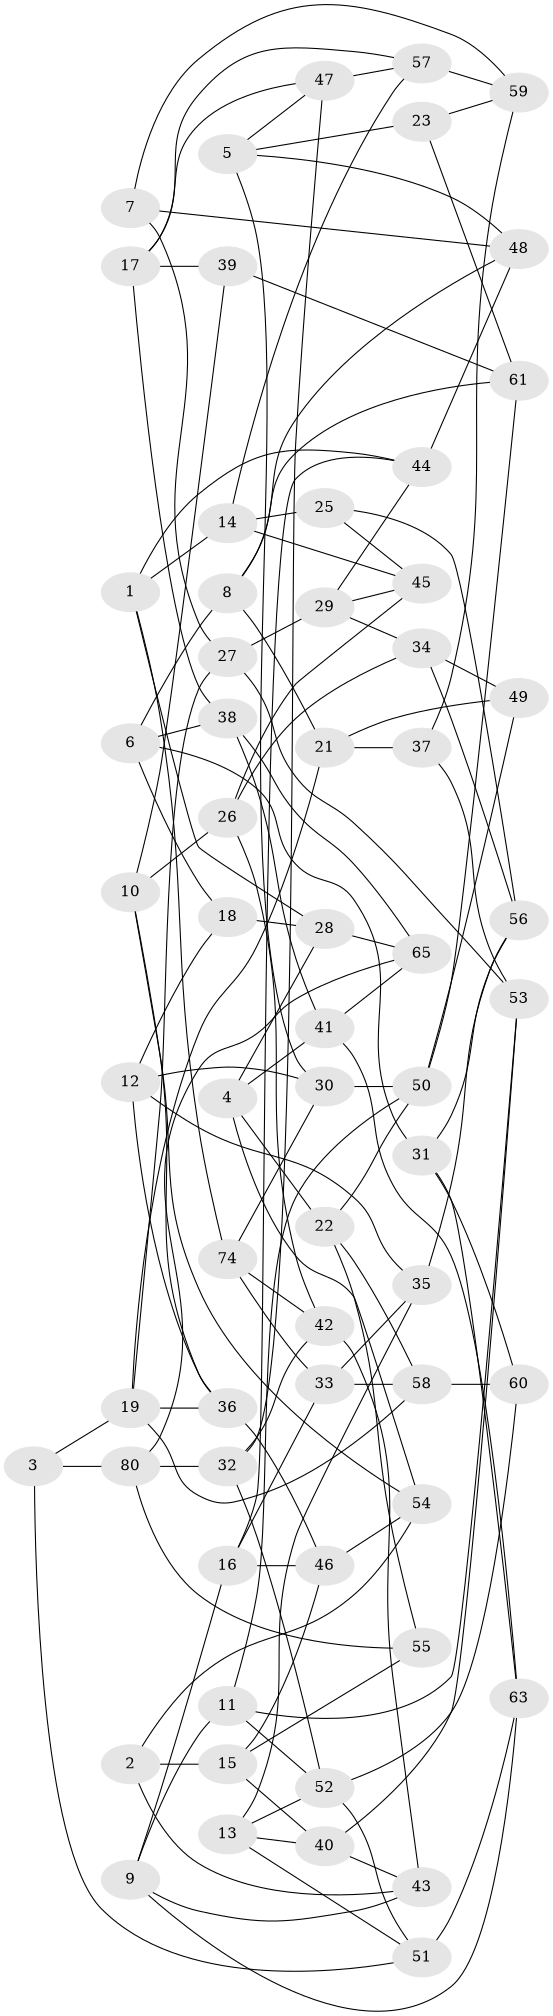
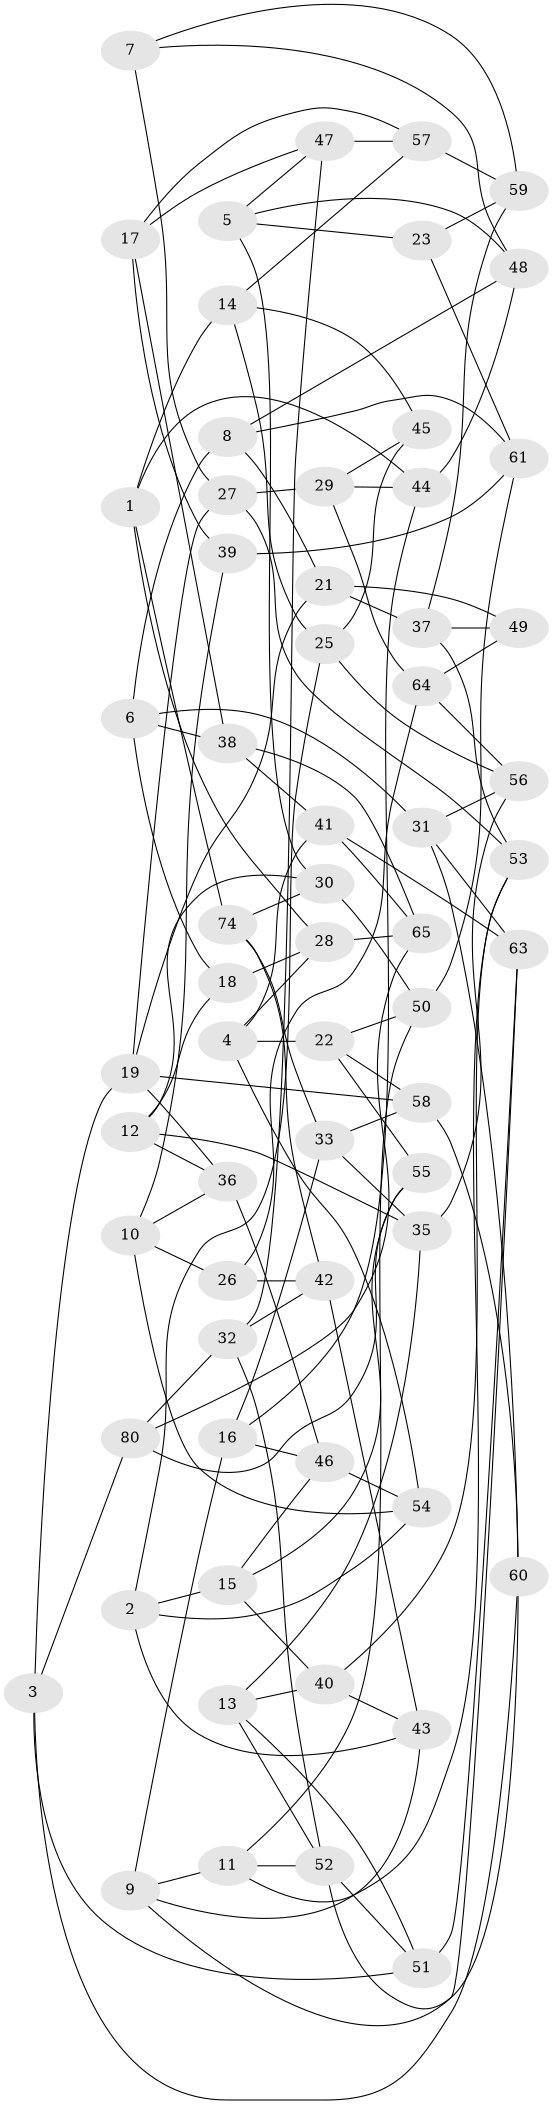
node "34": label "34" -> "64"
edge "45" -- "26": removed
edge "49" -- "50": now "49" -- "37"
edge "25" -- "2": added
edge "60" -- "3": added
